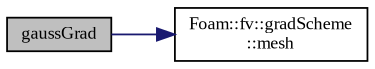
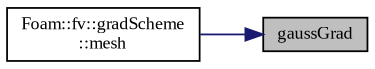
edge "gaussGrad" -> "Foam::fv::gradScheme ::mesh": reversed
